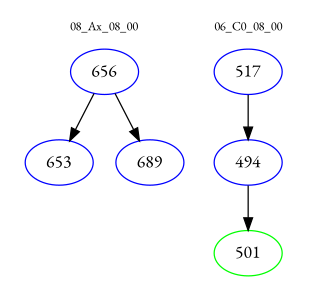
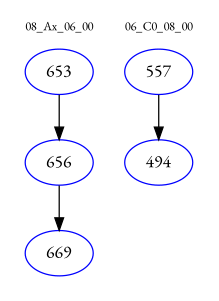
cluster "08_Ax_08_00": label "08_Ax_08_00" -> "08_Ax_06_00"
node "517": label "517" -> "557"
edge "656" -> "653": reversed
node "689": label "689" -> "669"
node "501": removed
